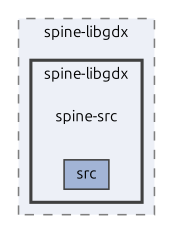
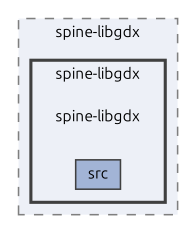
node "spine-src": label "spine-src" -> "spine-libgdx"
